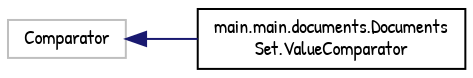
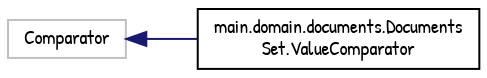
node "main.main.documents.Documents Set.ValueComparator": label "main.main.documents.Documents Set.ValueComparator" -> "main.domain.documents.Documents Set.ValueComparator"
